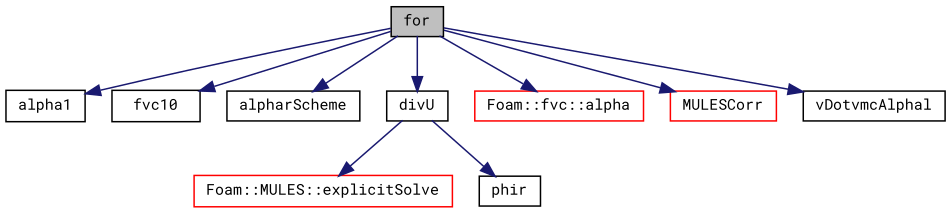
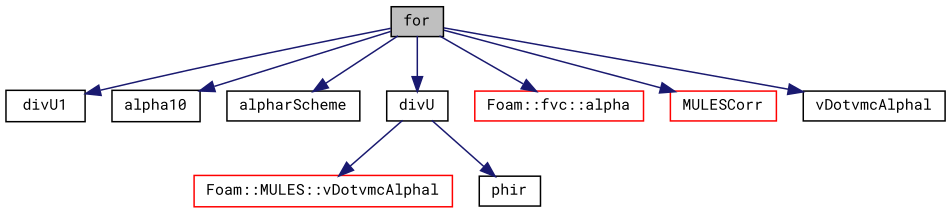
node "alpha1": label "alpha1" -> "divU1"
node "fvc10": label "fvc10" -> "alpha10"
node "Foam::MULES::explicitSolve": label "Foam::MULES::explicitSolve" -> "Foam::MULES::vDotvmcAlphal"
